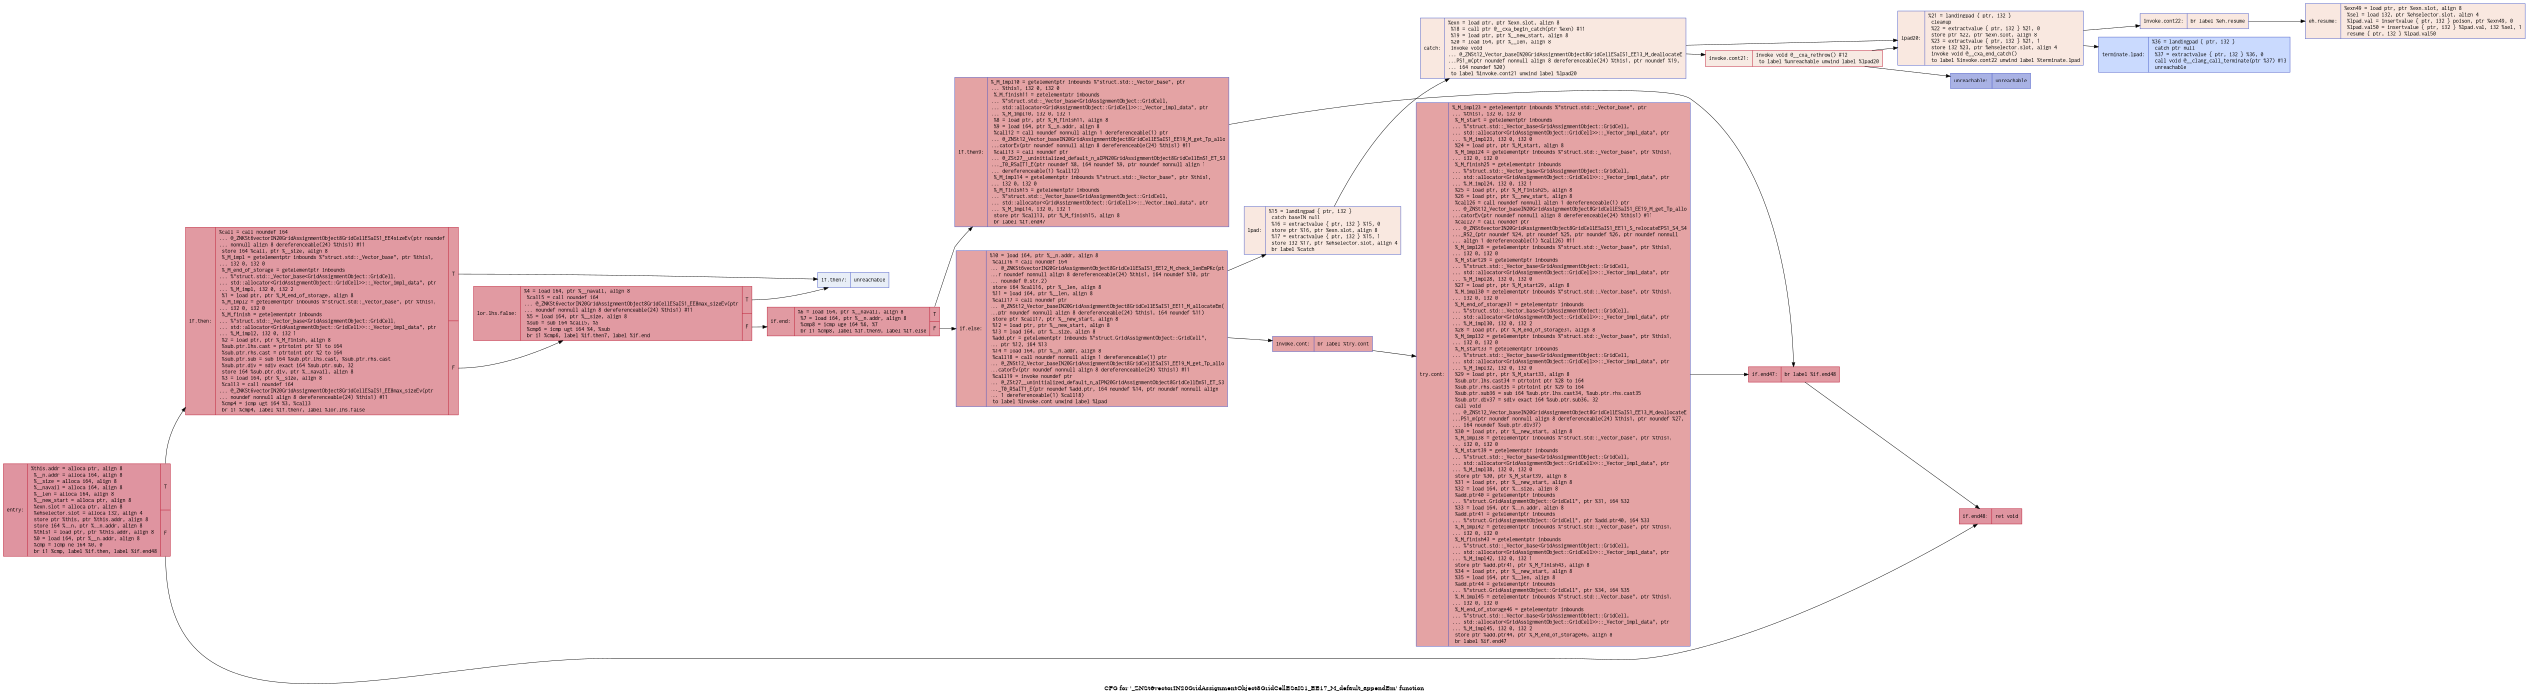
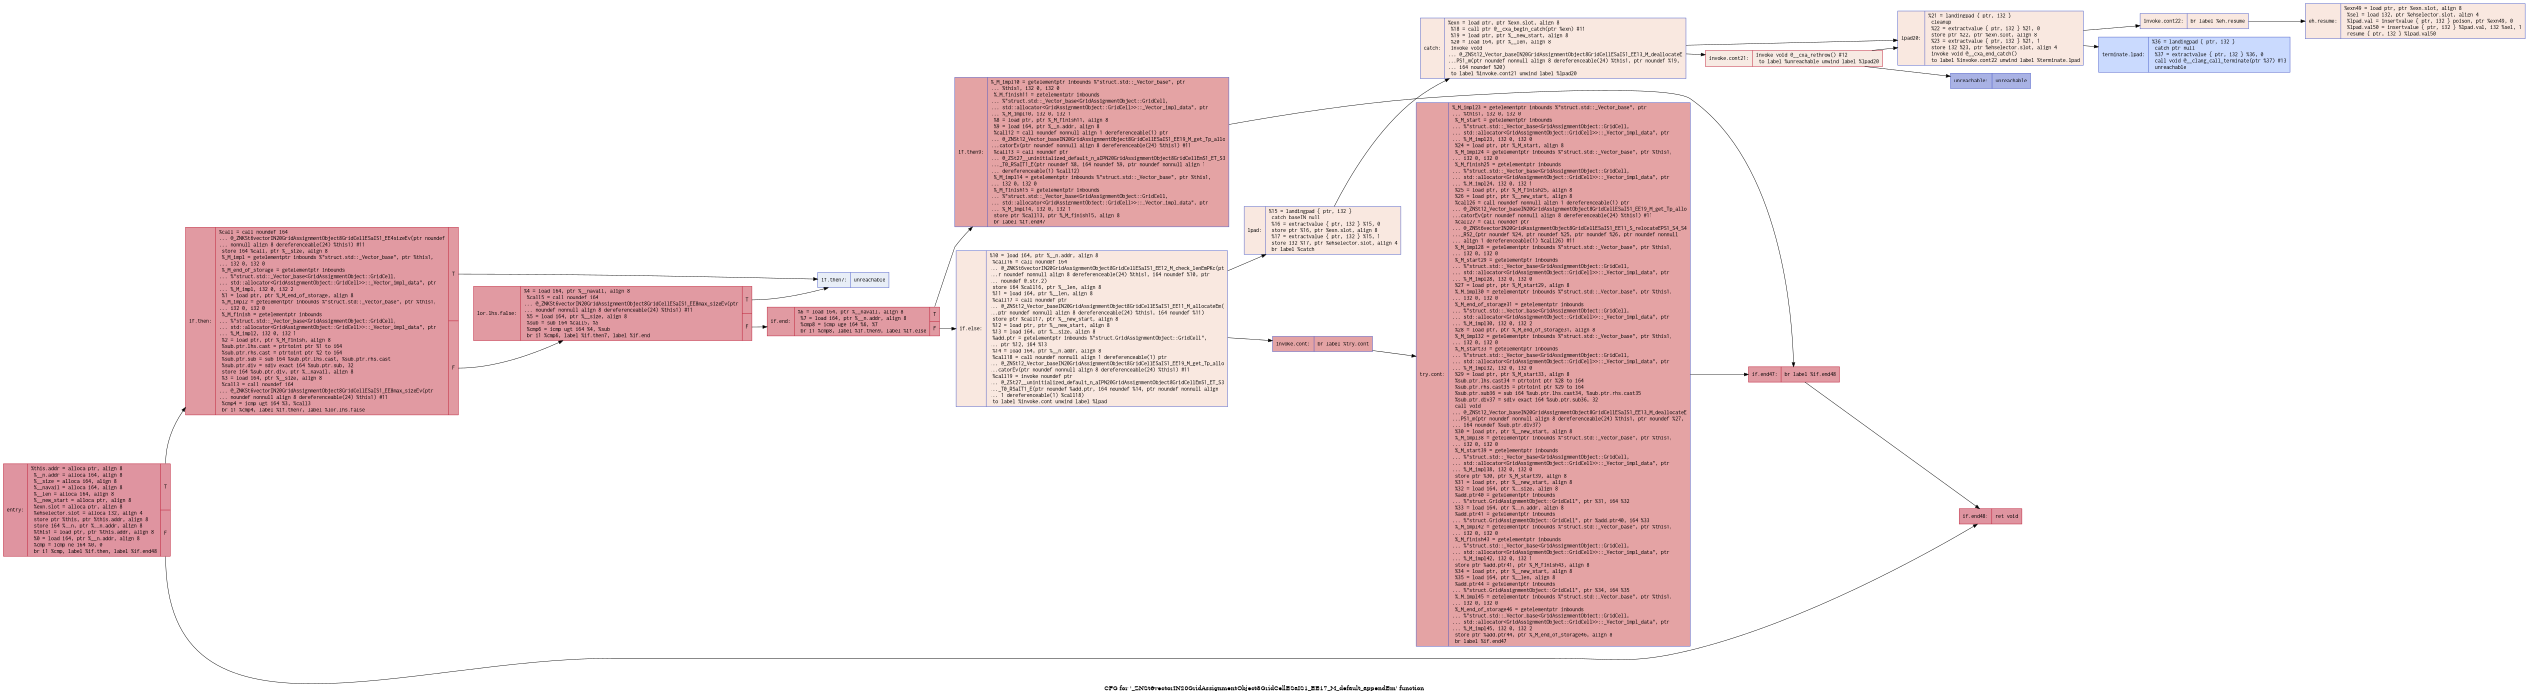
node "if.else:": fillcolor #c32e3170 -> #f1ccb870
